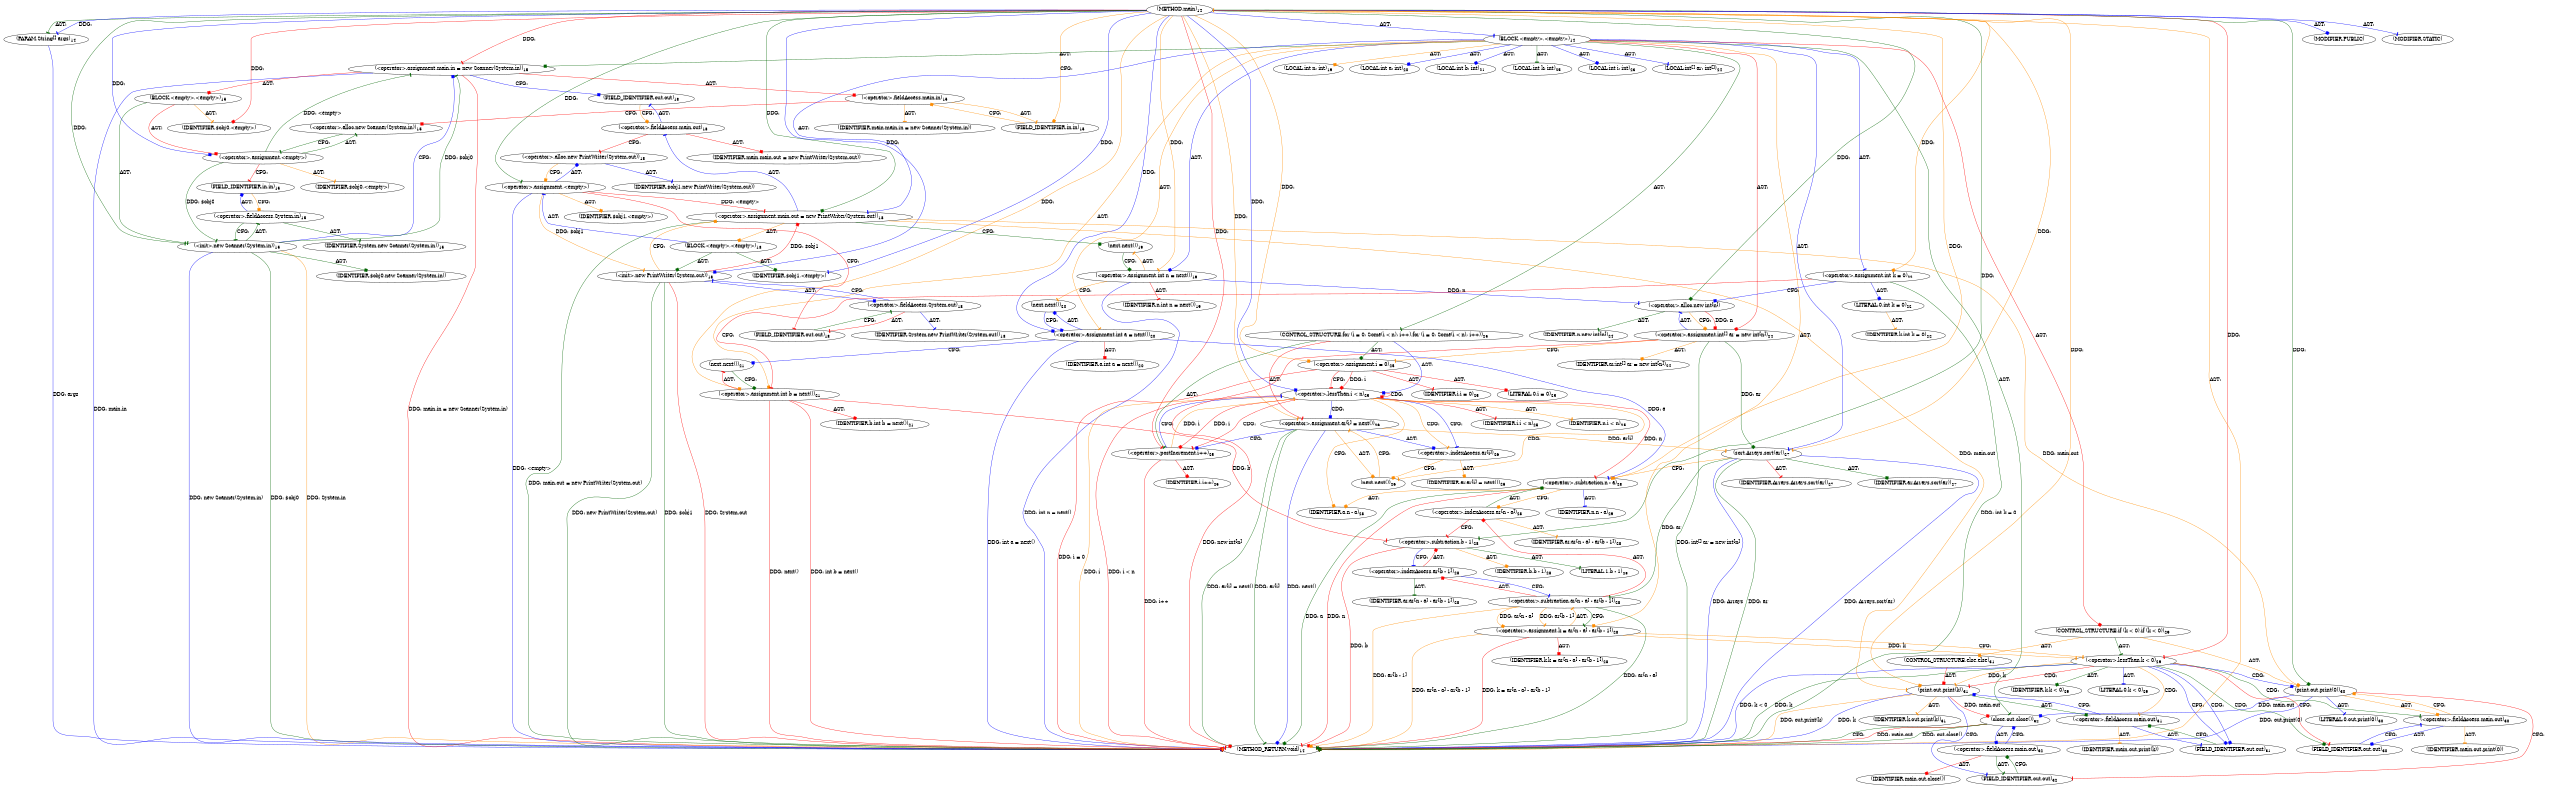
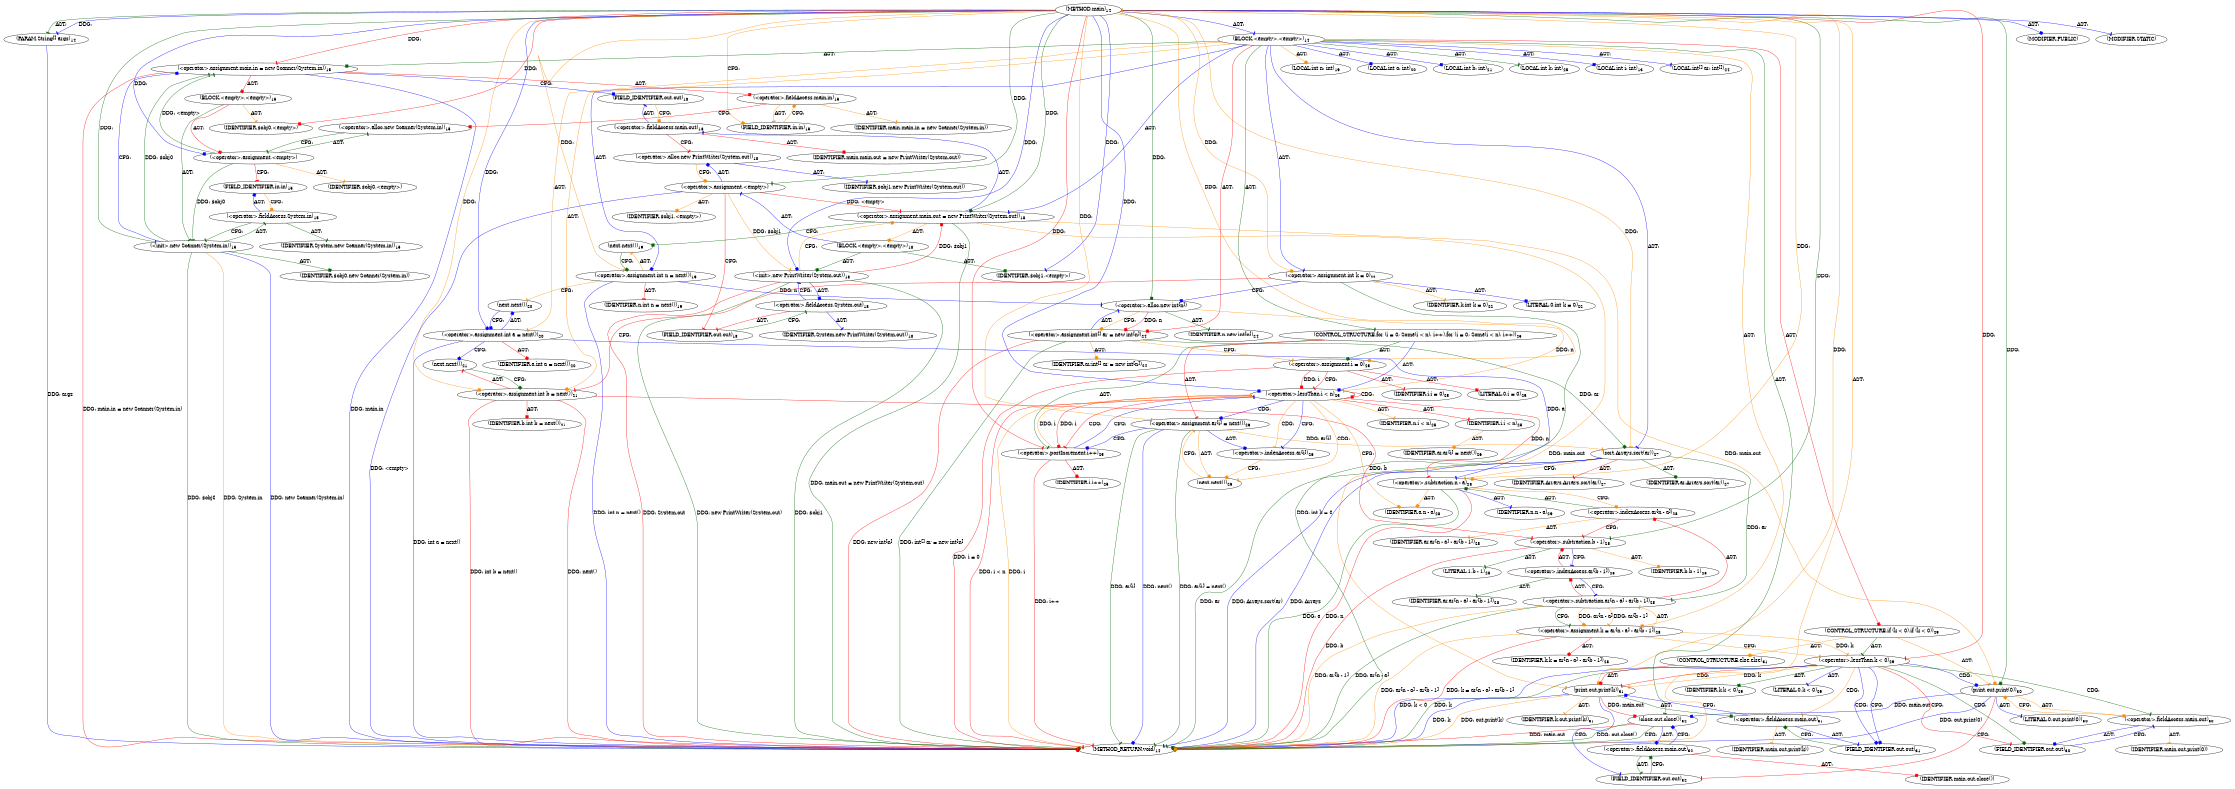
node "(LOCAL,int i: int)": text "23" -> "13"
edge "(LITERAL,0,int k = 0)" -> "(IDENTIFIER,k,int k = 0)": now "(<operator>.assignment,int k = 0)" -> "(IDENTIFIER,k,int k = 0)"
edge "(<operator>.alloc,new int[n])" -> "(<operator>.lessThan,i < n)": added, label "DDG: n"
edge "(<operator>.indexAccess,ar[i])" -> "(IDENTIFIER,ar,ar[i] = next())": now "(IDENTIFIER,i,i < n)" -> "(IDENTIFIER,ar,ar[i] = next())"
